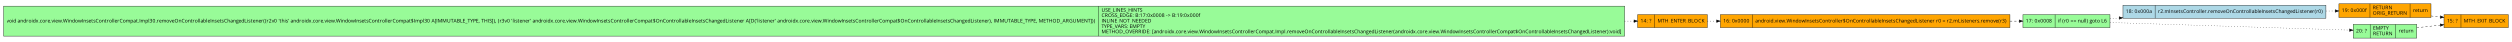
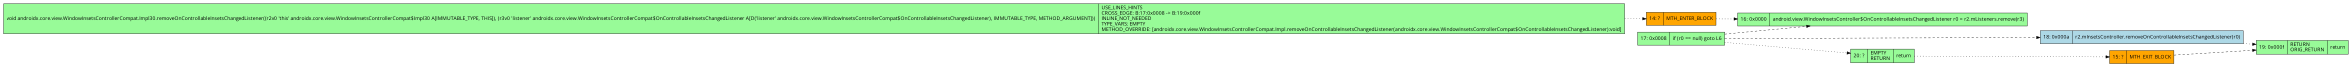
node "19: 0x000f": fillcolor orange -> palegreen
edge "19: 0x000f" -> "15: ?": reversed
edge "17: 0x0008" -> "18: 0x000a": style dotted -> dashed
node "16: 0x0000": fillcolor orange -> palegreen
edge "16: 0x0000" -> "17: 0x0008": reversed
edge "20: ?" -> "15: ?": style dashed -> dotted
